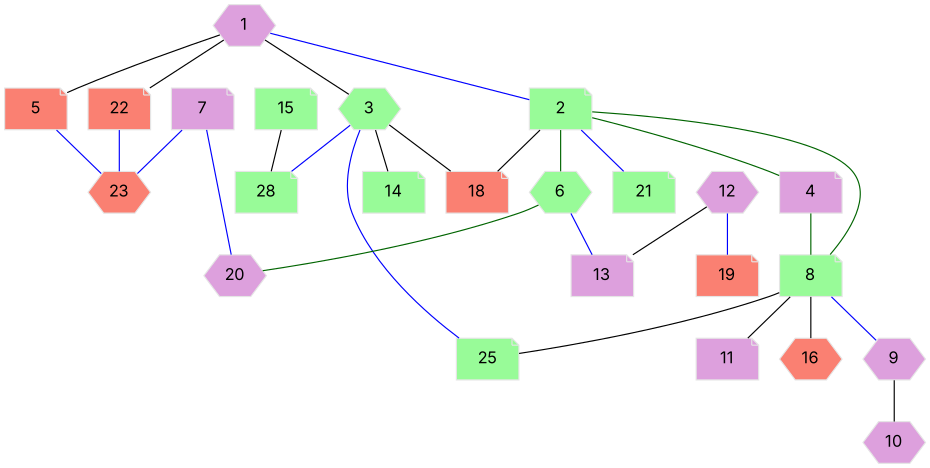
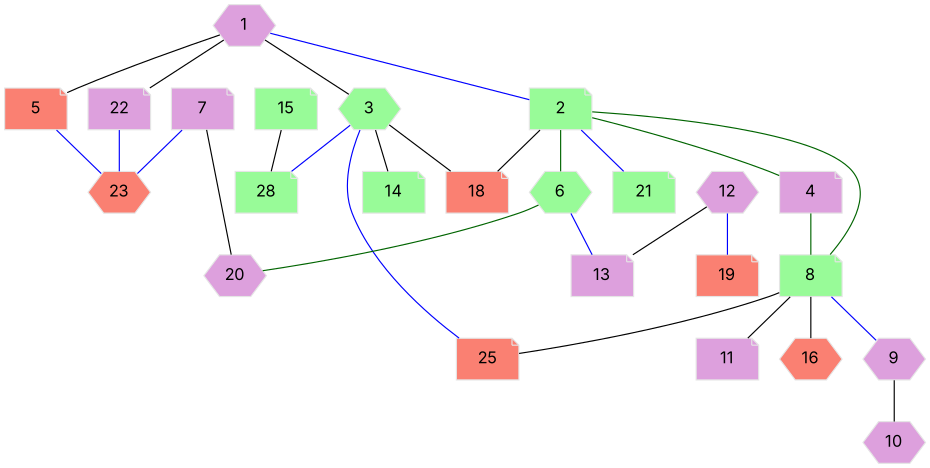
node "22": fillcolor salmon -> plum
edge "7" -- "20": color blue -> black
node "25": fillcolor palegreen -> salmon
